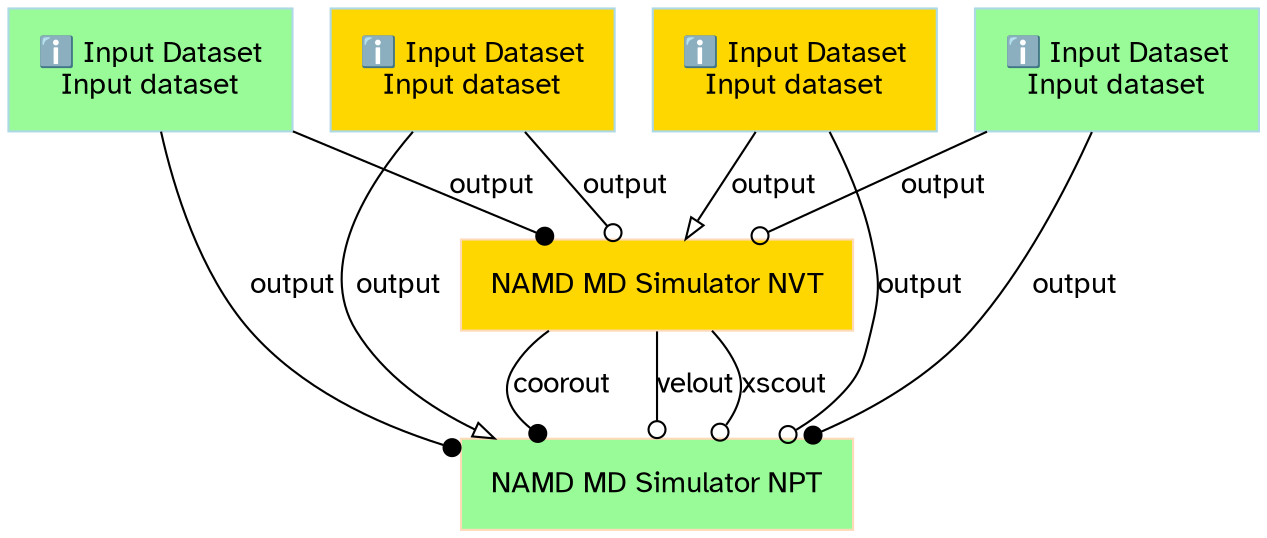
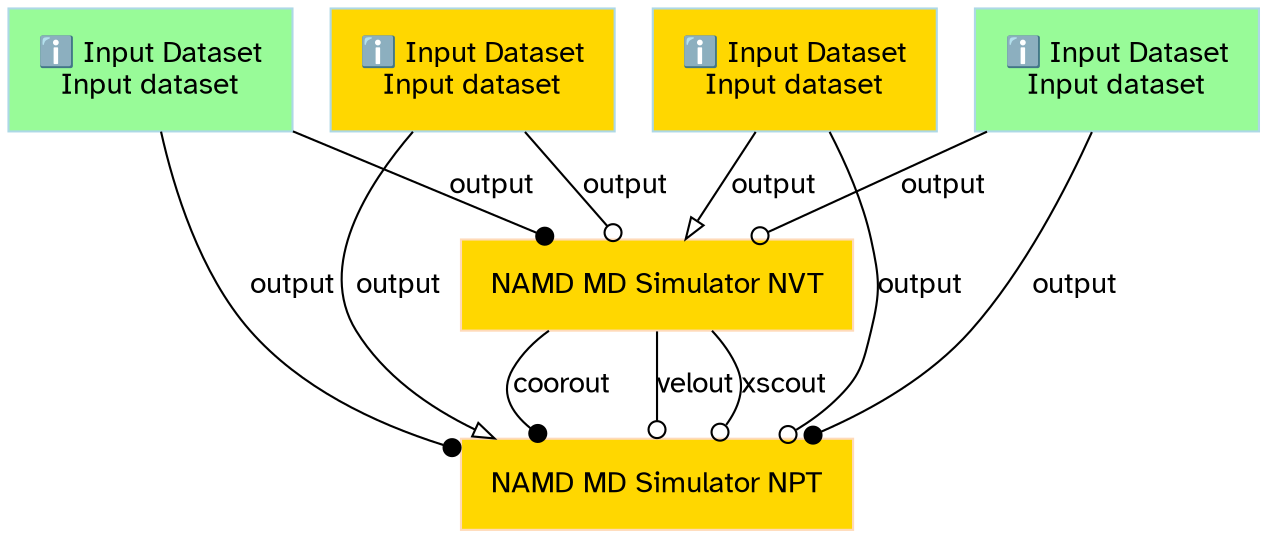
node "NAMD MD Simulator NPT": fillcolor palegreen -> gold
